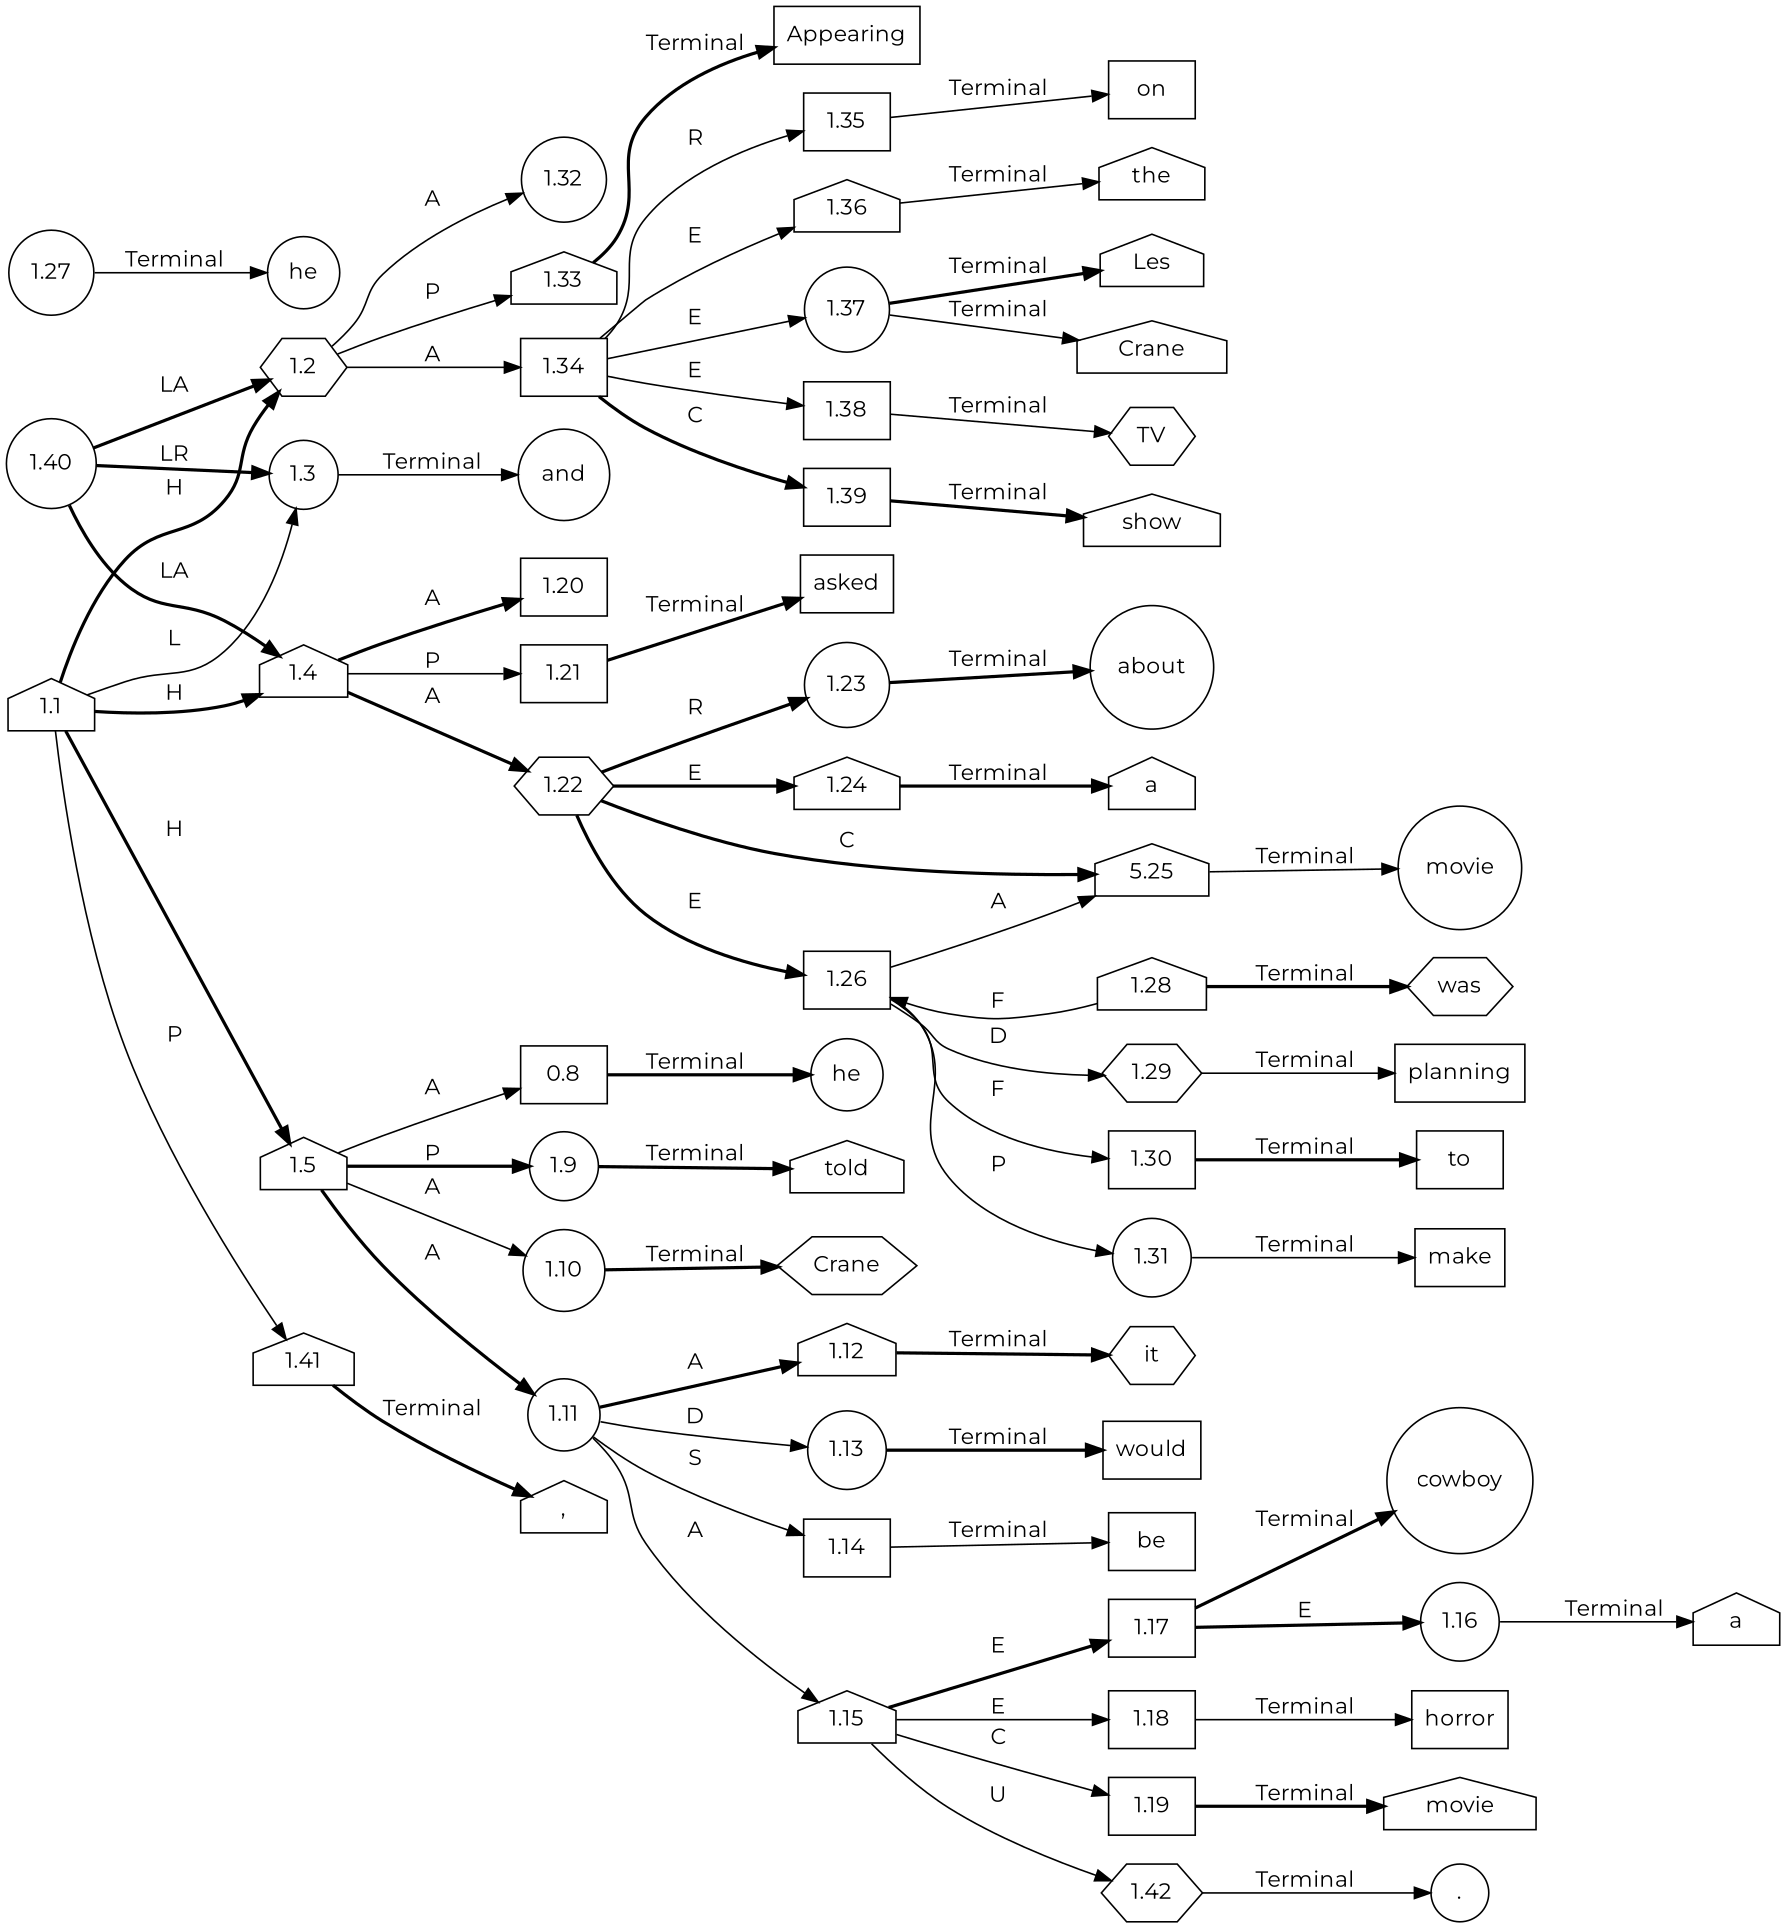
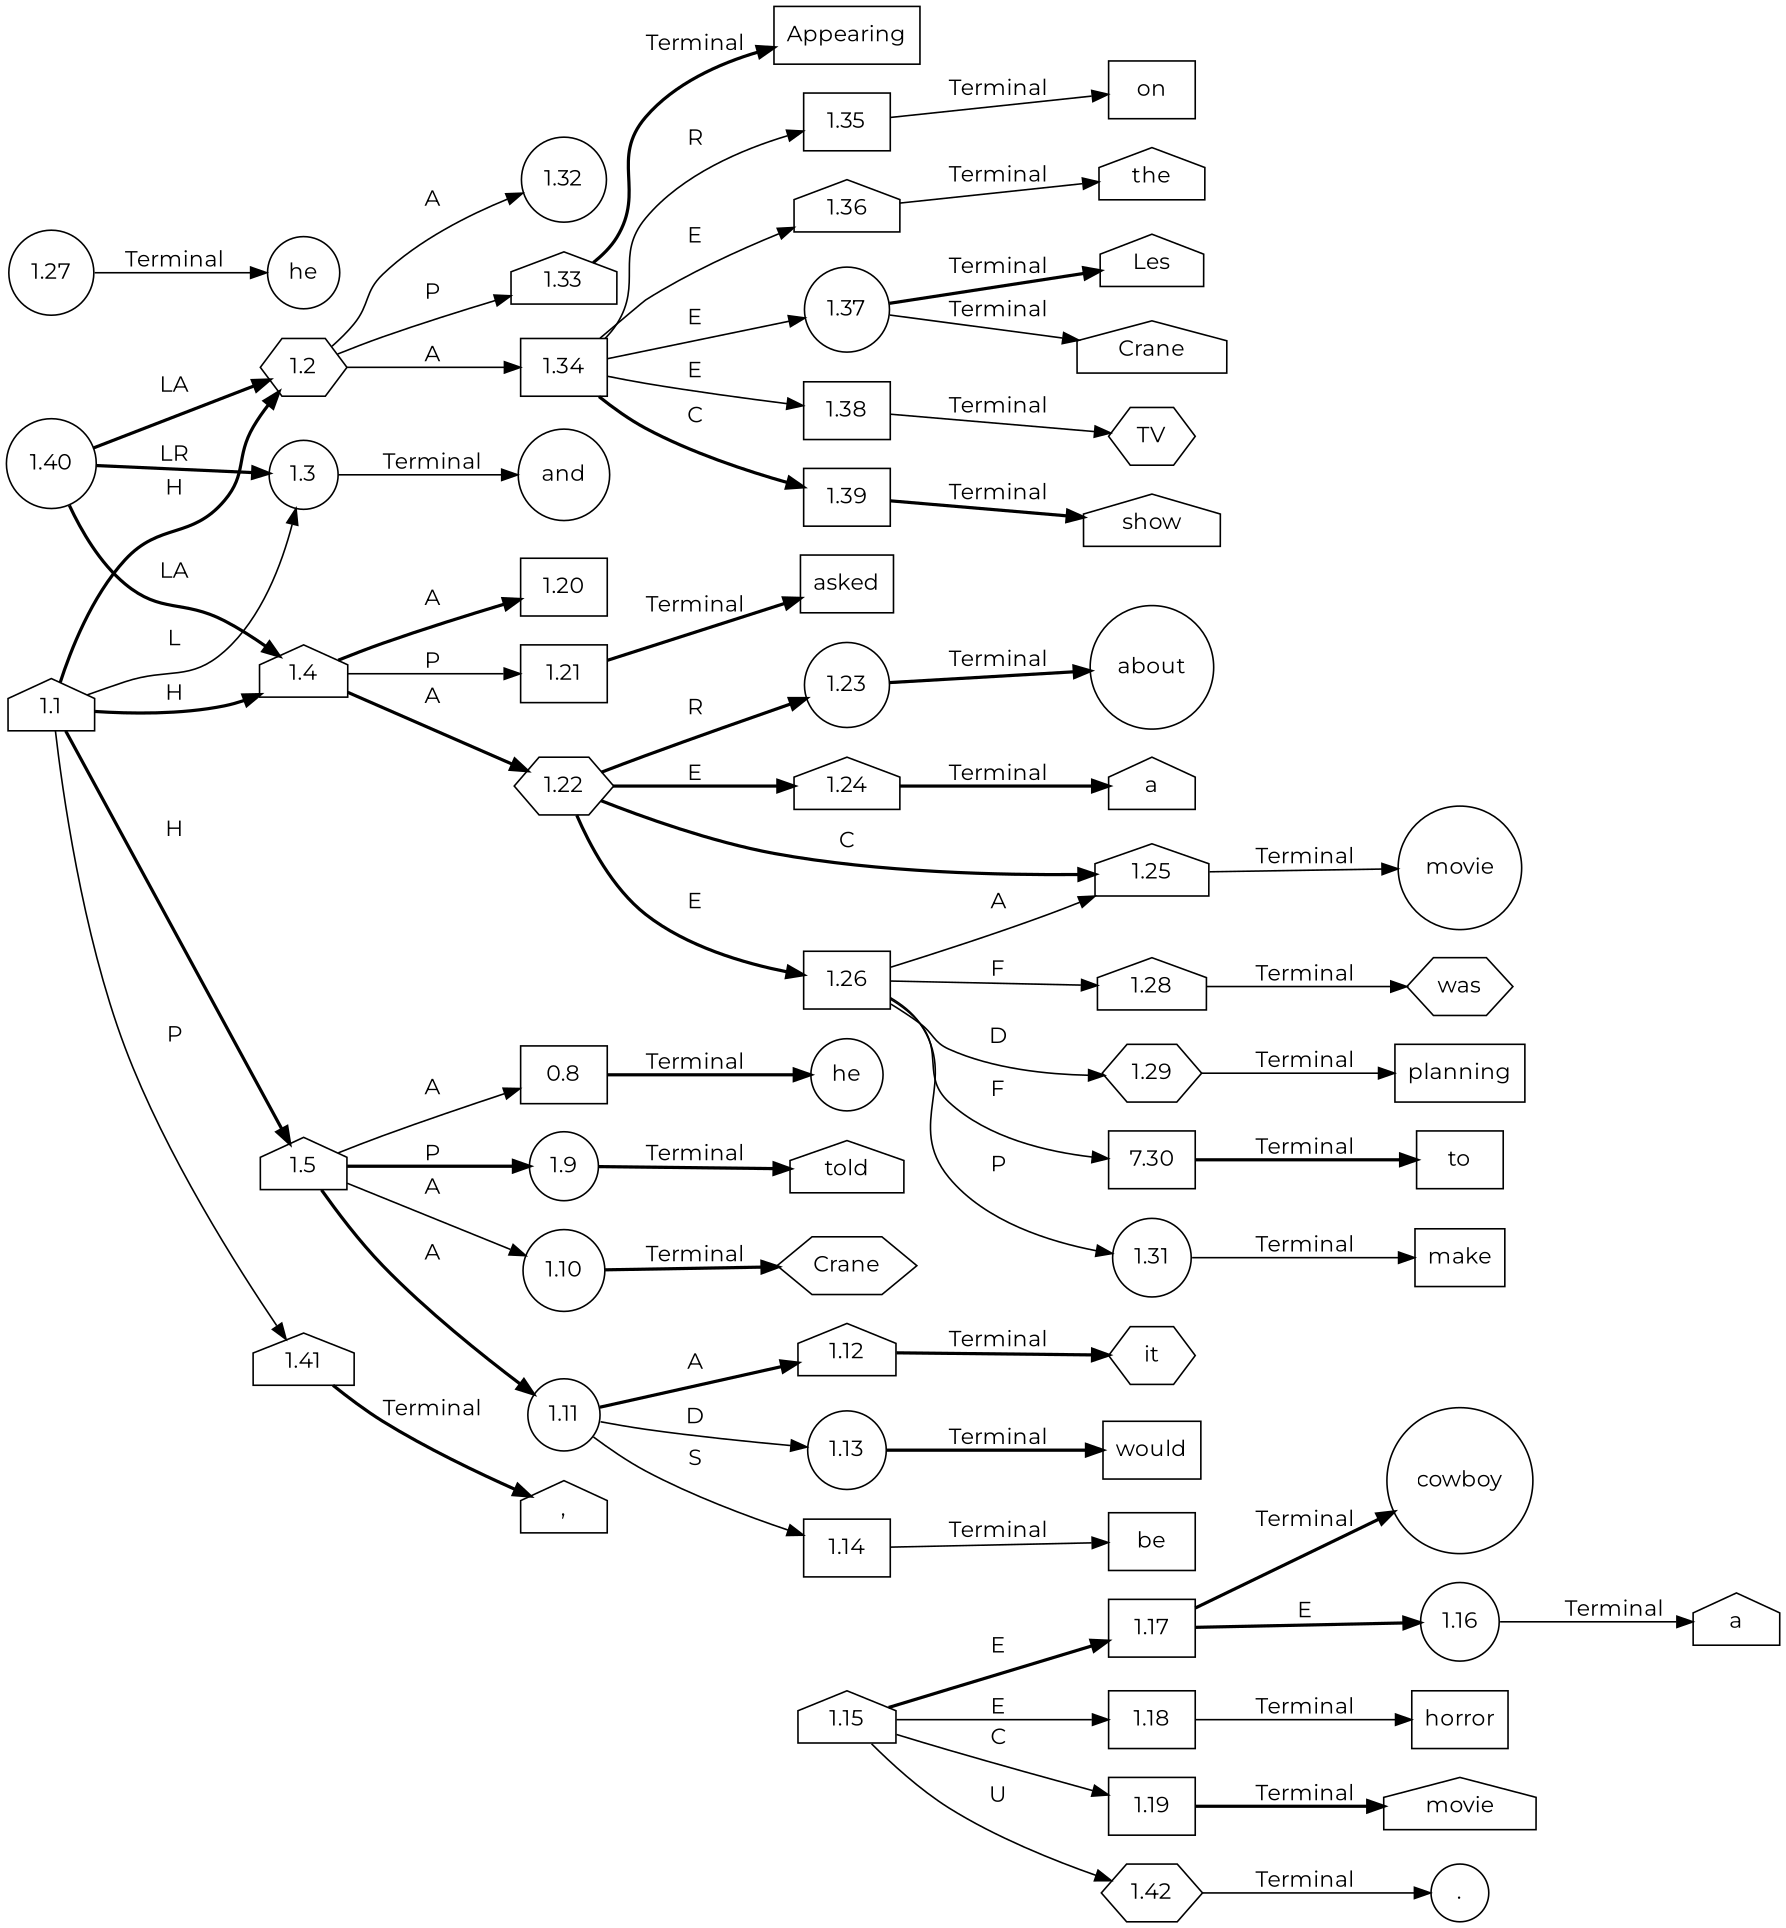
node "5.25": label "5.25" -> "1.25"
edge "1.28" -> "was": style bold -> solid
edge "1.28" -> "1.26": reversed
node "1.30": label "1.30" -> "7.30"
edge "1.11" -> "1.15": removed, label "A"
